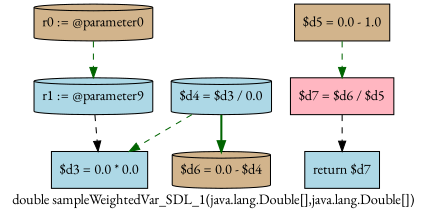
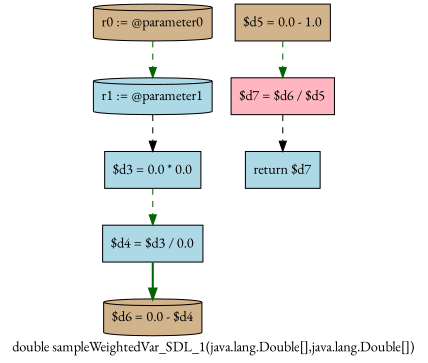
node "r1 := @parameter9": label "r1 := @parameter9" -> "r1 := @parameter1"
node "$d4 = $d3 / 0.0": shape cylinder -> box
edge "$d4 = $d3 / 0.0" -> "$d3 = 0.0 * 0.0": reversed
